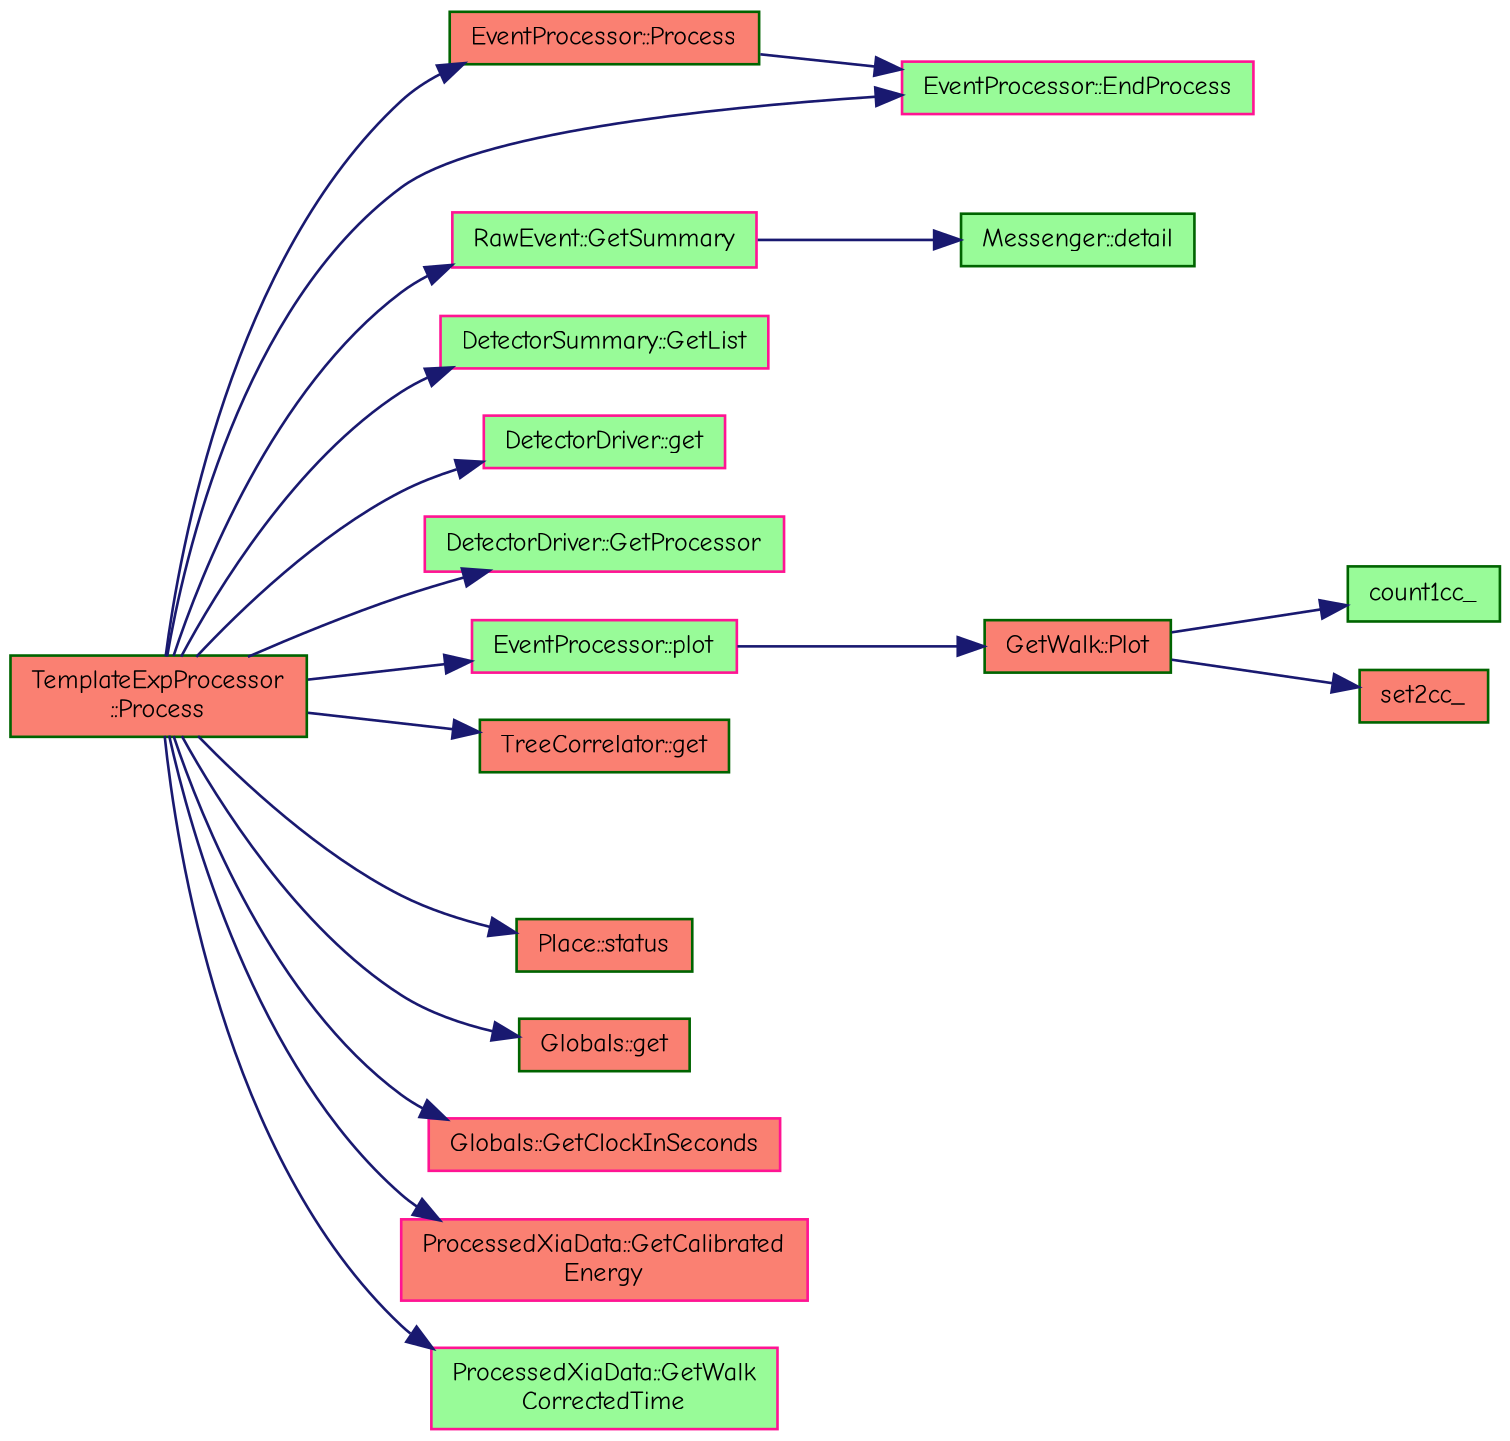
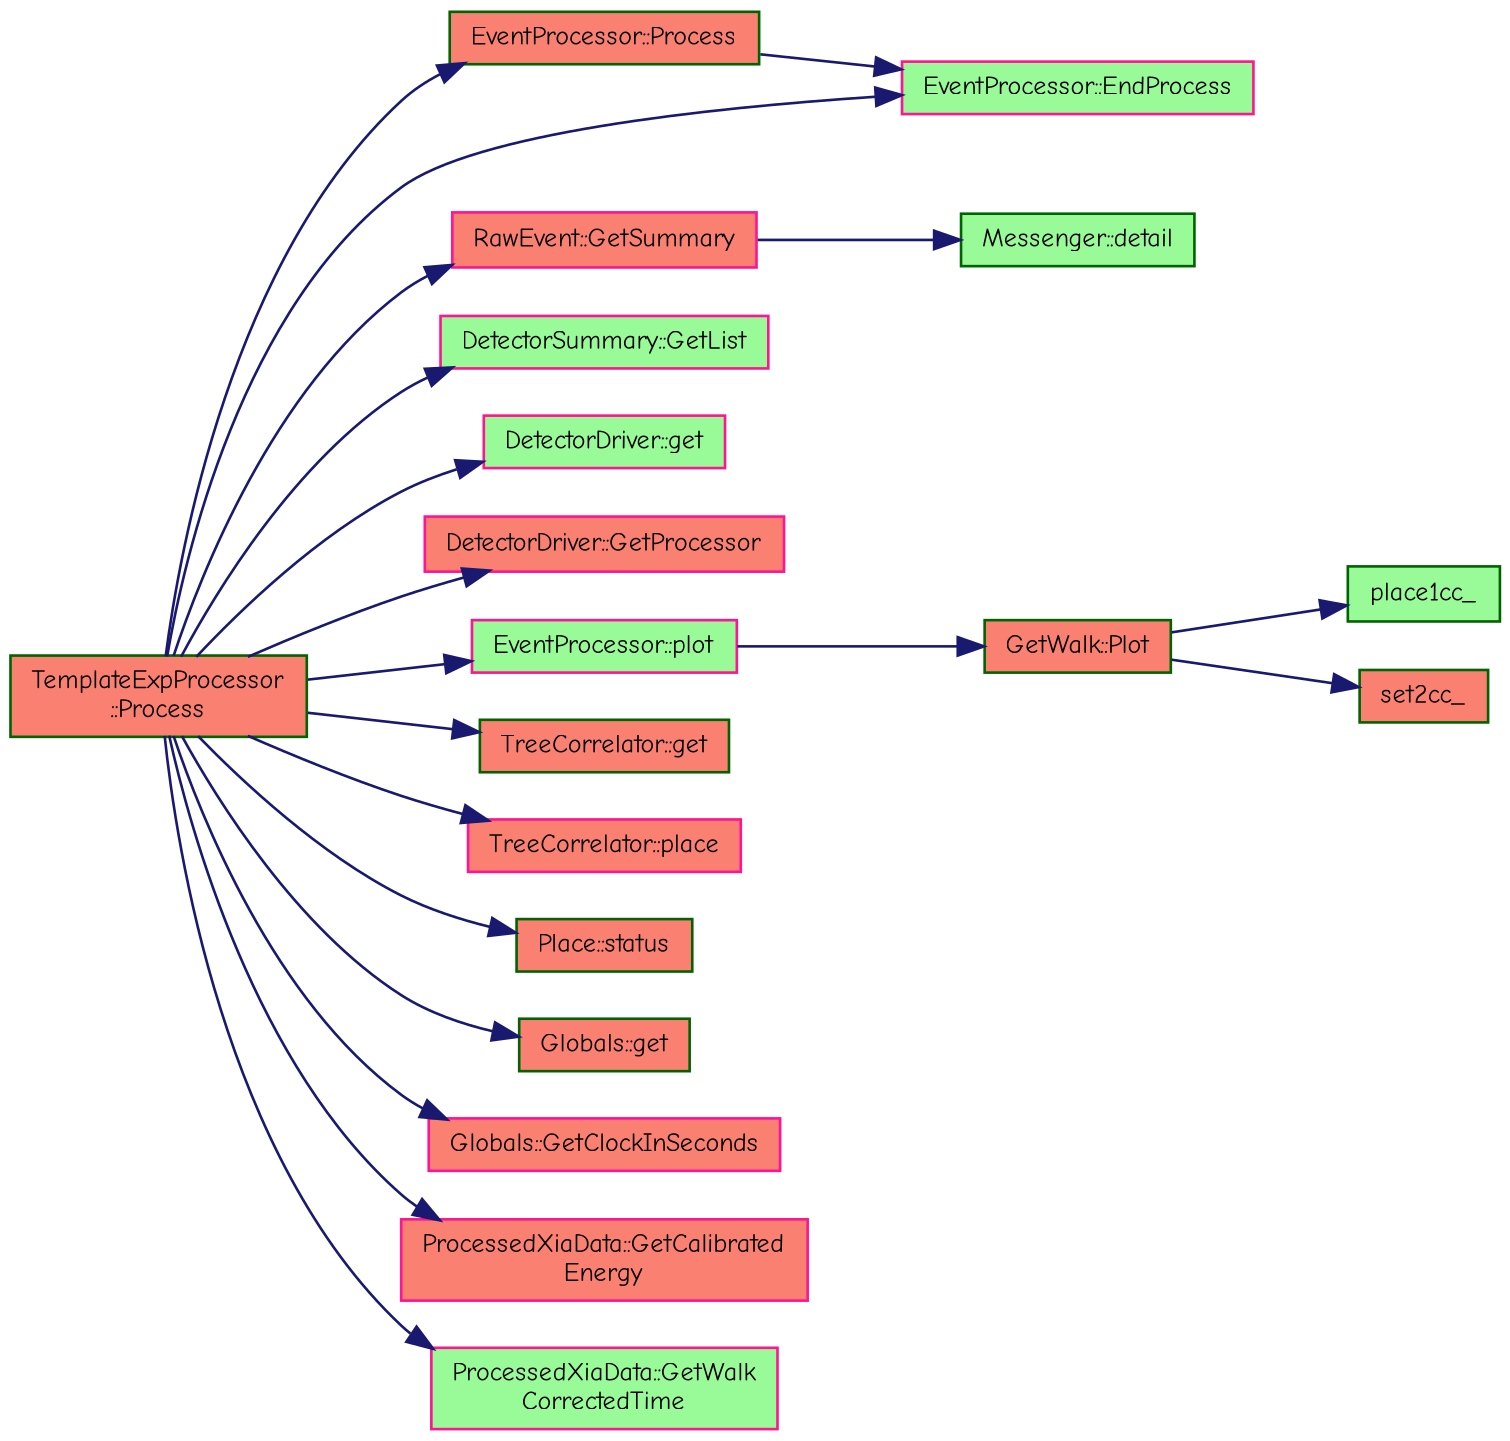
node "RawEvent::GetSummary": fillcolor palegreen -> salmon
node "DetectorDriver::GetProcessor": fillcolor palegreen -> salmon
node "count1cc_": label "count1cc_" -> "place1cc_"
node "TreeCorrelator::place": added
